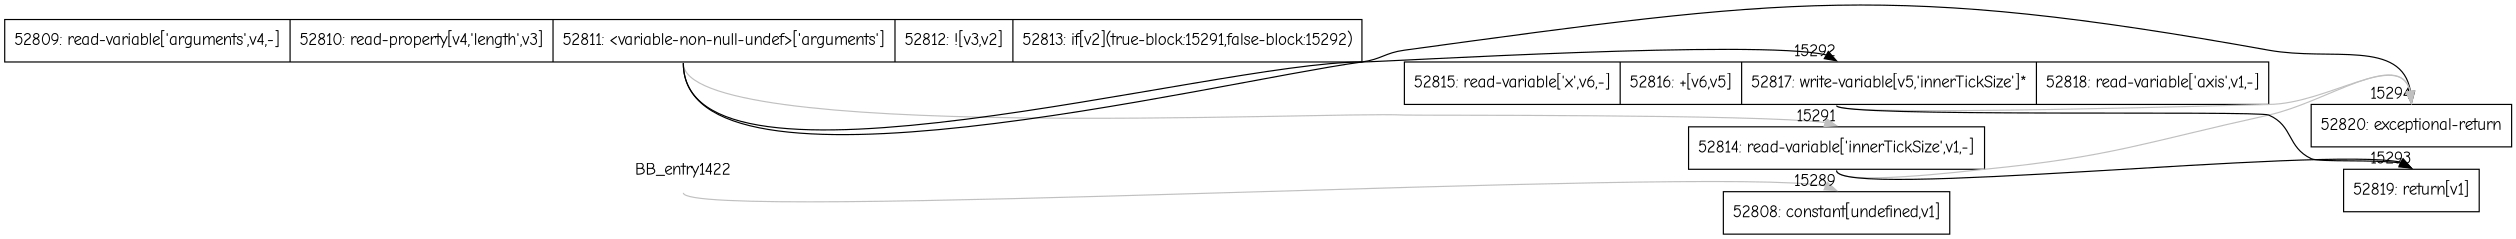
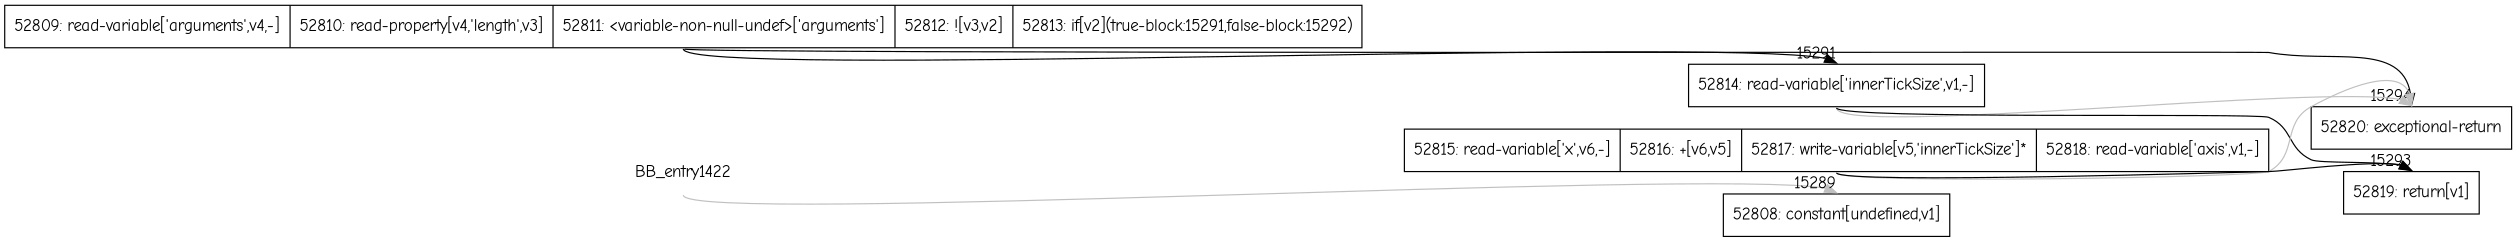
edge "52809: read-variable['arguments',v4,-]" -> "52815: read-variable['x',v6,-]": removed
edge "52809: read-variable['arguments',v4,-]" -> "52814: read-variable['innerTickSize',v1,-]": color gray -> black
